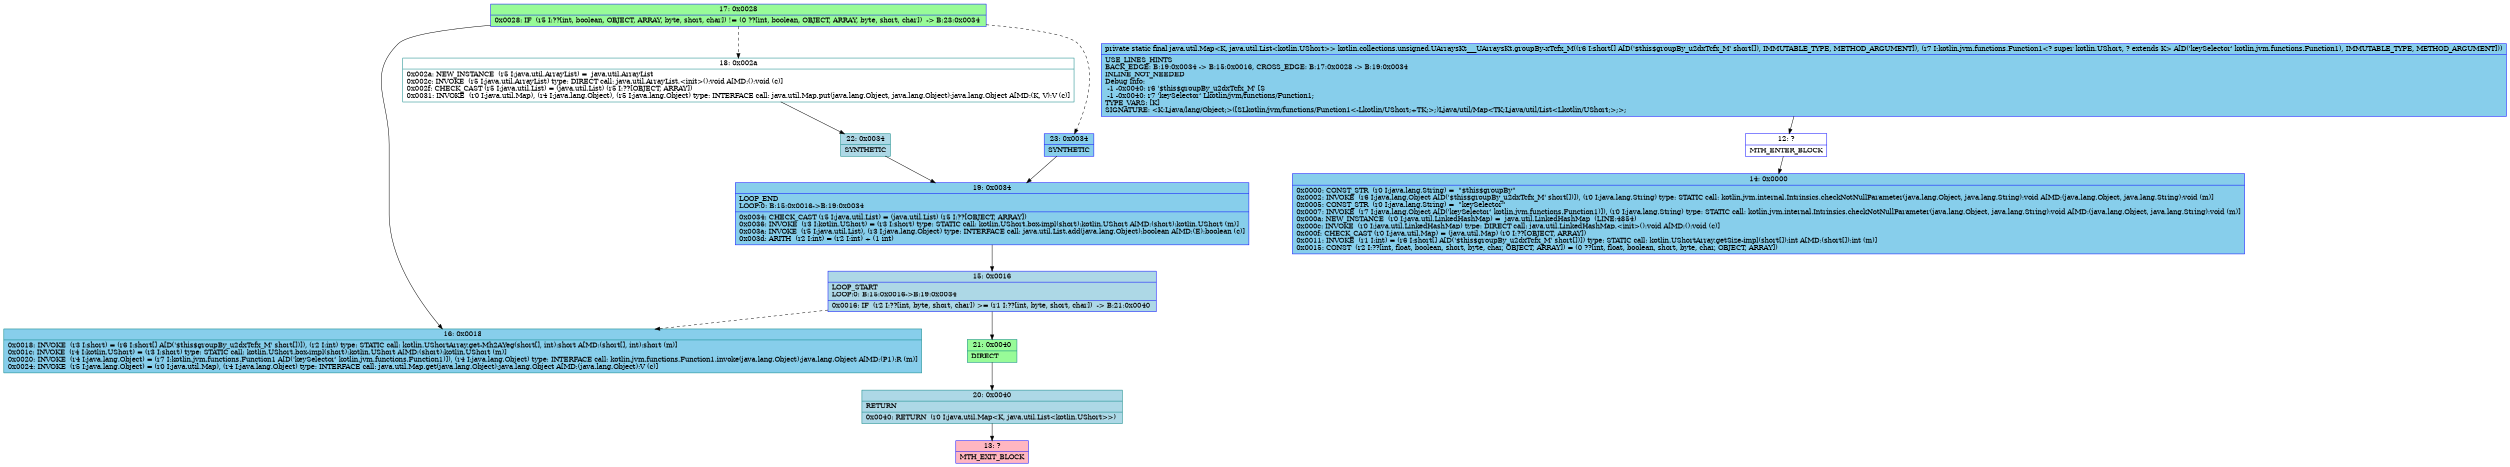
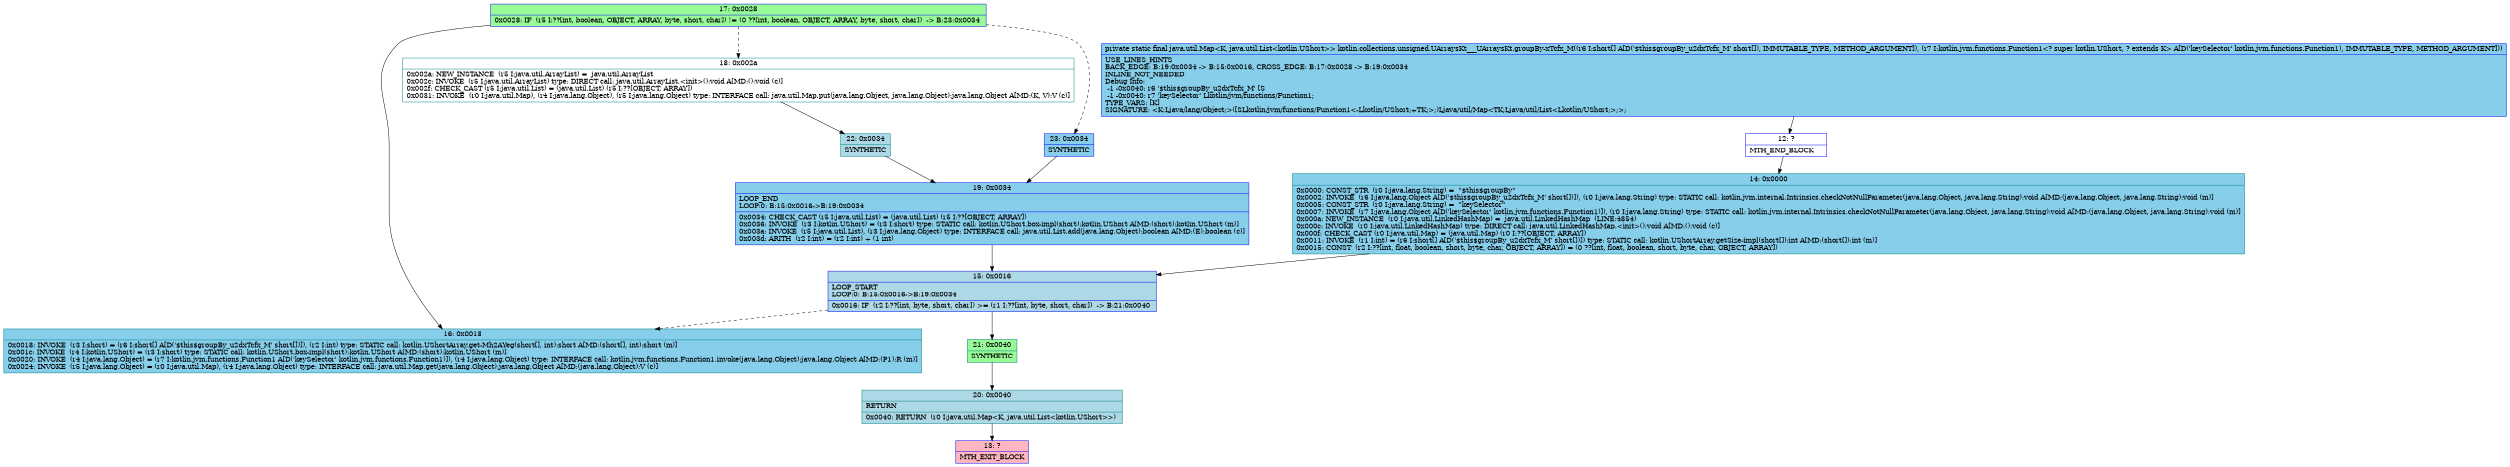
node "12: ?": text "MTH_ENTER_BLOCK" -> "MTH_END_BLOCK"
node "14: 0x0000": color blue -> teal
edge "14: 0x0000" -> "15: 0x0016": added
node "21: 0x0040": text "DIRECT" -> "SYNTHETIC"
